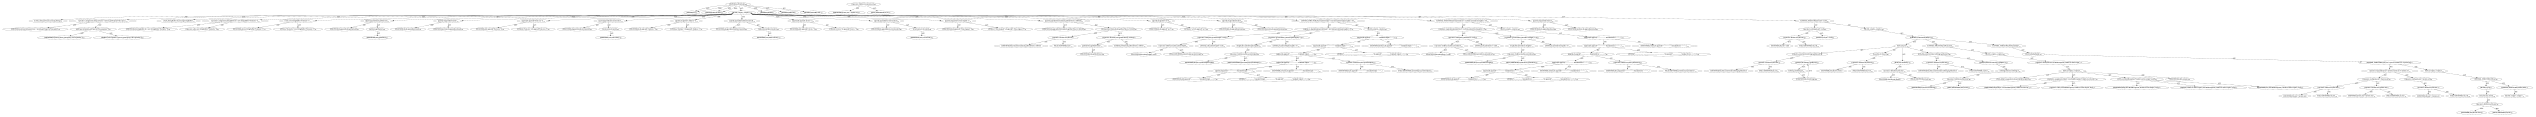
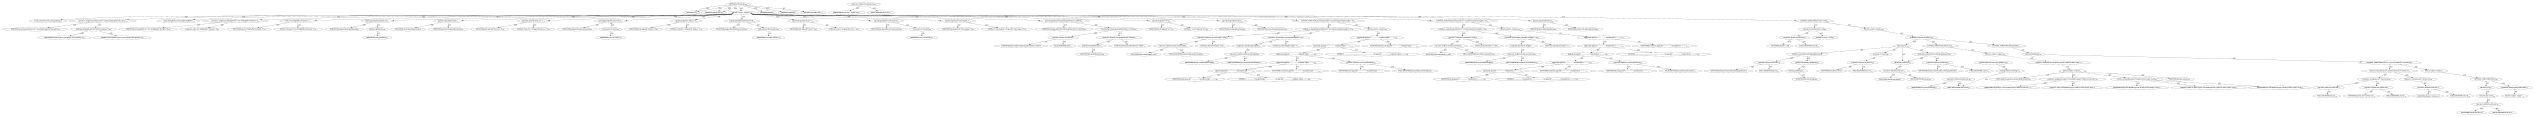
edge "(append,append(suite.runCount()))" -> "(runCount,runCount())": reversed
edge "(write,this.out.write(inner.toString().getBytes()))" -> "(getBytes,this.inner.toString().getBytes())": now "(write,this.out.write(inner.toString().getBytes()))" -> "(flush,this.out.flush())"
edge "(IDENTIFIER,sb,sb.toString())" -> "(getBytes,sb.toString().getBytes())": now "(write,this.out.write(sb.toString().getBytes()))" -> "(getBytes,sb.toString().getBytes())"
edge "(toString,this.inner.toString())" -> "(<operator>.fieldAccess,this.inner)": now "(toString,this.inner.toString())" -> "(FIELD_IDENTIFIER,inner,inner)"
node "(IDENTIFIER,this,out != System.out)": removed
